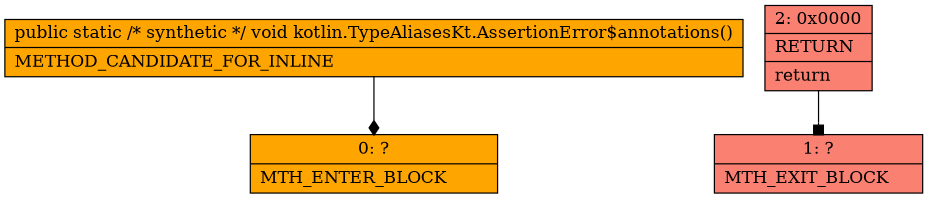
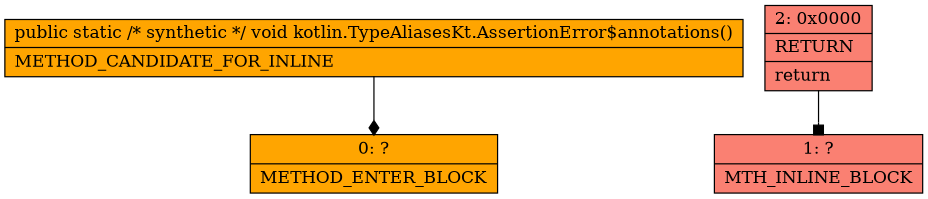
node "0: ?": text "MTH_ENTER_BLOCK" -> "METHOD_ENTER_BLOCK"
node "1: ?": text "MTH_EXIT_BLOCK" -> "MTH_INLINE_BLOCK"
